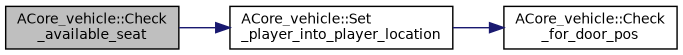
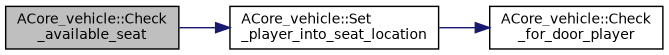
node "ACore_vehicle::Set _player_into_player_location": label "ACore_vehicle::Set _player_into_player_location" -> "ACore_vehicle::Set _player_into_seat_location"
node "ACore_vehicle::Check _for_door_pos": label "ACore_vehicle::Check _for_door_pos" -> "ACore_vehicle::Check _for_door_player"
